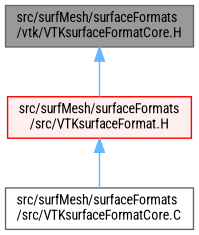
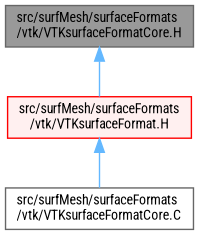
node "src/surfMesh/surfaceFormats /src/VTKsurfaceFormat.H": label "src/surfMesh/surfaceFormats /src/VTKsurfaceFormat.H" -> "src/surfMesh/surfaceFormats /vtk/VTKsurfaceFormat.H"
node "src/surfMesh/surfaceFormats /src/VTKsurfaceFormatCore.C": label "src/surfMesh/surfaceFormats /src/VTKsurfaceFormatCore.C" -> "src/surfMesh/surfaceFormats /vtk/VTKsurfaceFormatCore.C"
